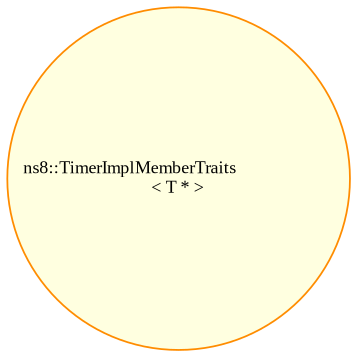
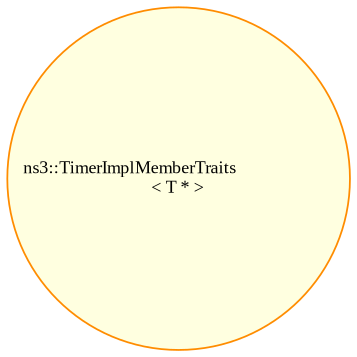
node "ns8::TimerImplMemberTraits < T * >": label "ns8::TimerImplMemberTraits < T * >" -> "ns3::TimerImplMemberTraits < T * >"
